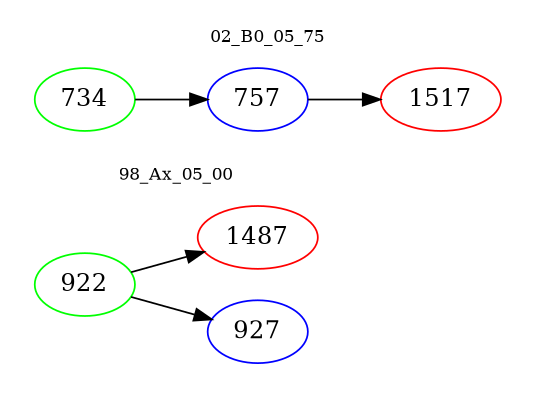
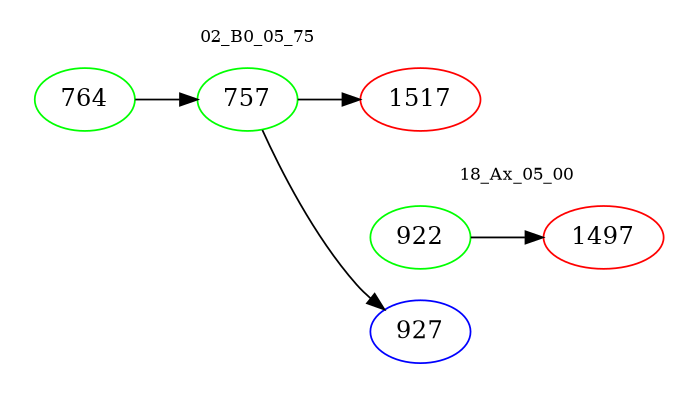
node "734": label "734" -> "764"
node "757": color blue -> green
cluster "98_Ax_05_00": label "98_Ax_05_00" -> "18_Ax_05_00"
node "1487": label "1487" -> "1497"
edge "922" -> "927": now "757" -> "927"
